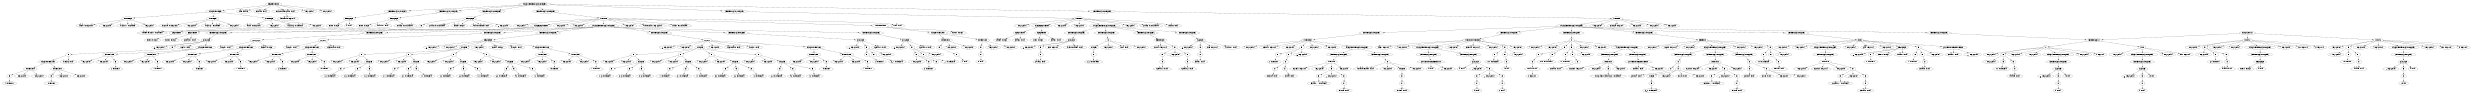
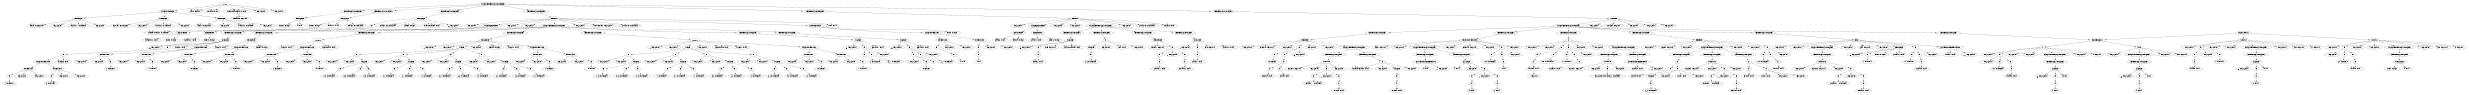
node "DECREMENTO": label "DECREMENTO" -> "INICIO"
node "parametro2 (er_id)": added
node "8 (er_entero)": label "8 (er_entero)" -> "8 (er_importar)"
node "2,3 (er_booleano)": label "2,3 (er_booleano)" -> "2,3 (er_decimal)"
node "nombre (er_id)": label "nombre (er_id)" -> "bandera (er_id)"
node "3 (er_entero)": label "3 (er_entero)" -> "3 (er_ciudad)"
